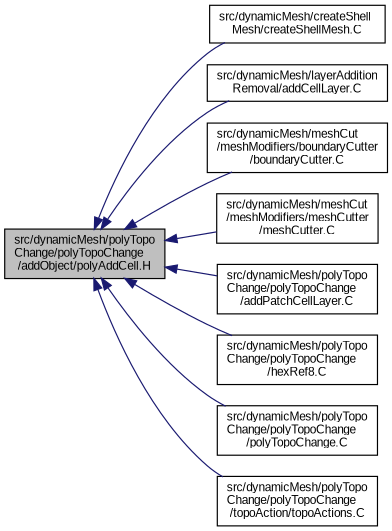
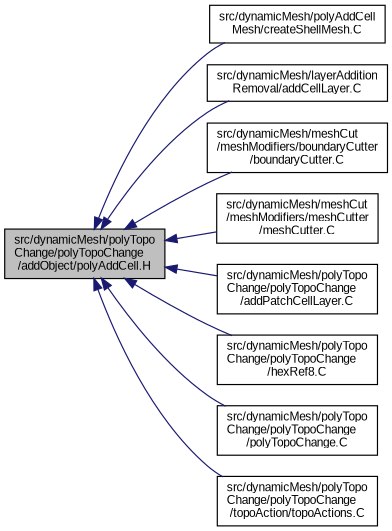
node "src/dynamicMesh/createShell Mesh/createShellMesh.C": label "src/dynamicMesh/createShell Mesh/createShellMesh.C" -> "src/dynamicMesh/polyAddCell Mesh/createShellMesh.C"
